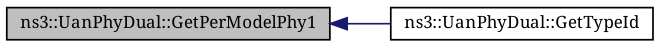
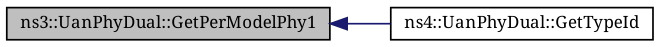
node "ns3::UanPhyDual::GetTypeId": label "ns3::UanPhyDual::GetTypeId" -> "ns4::UanPhyDual::GetTypeId"
